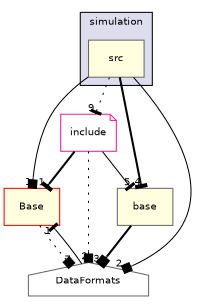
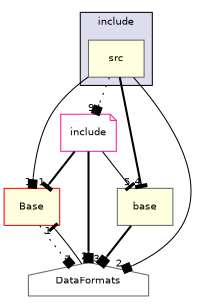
cluster "simulation": label "simulation" -> "include"
edge "src" -> "include": arrowhead tee -> box
edge "include" -> "DataFormats": style dotted -> bold
